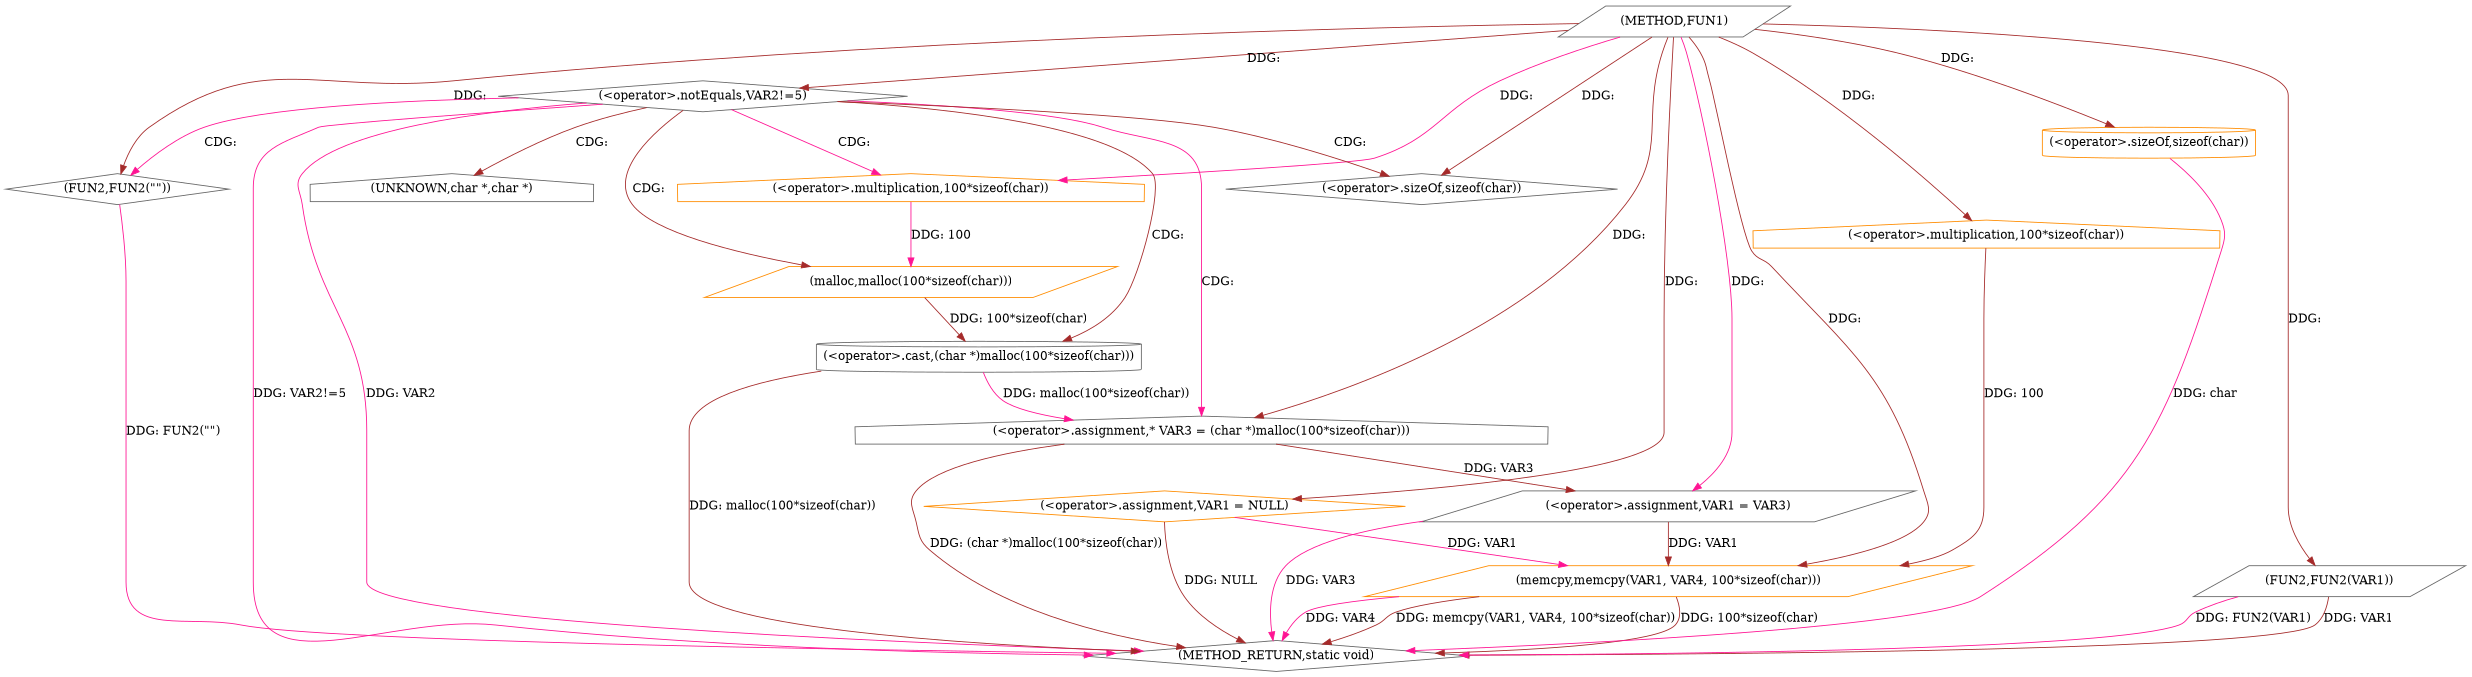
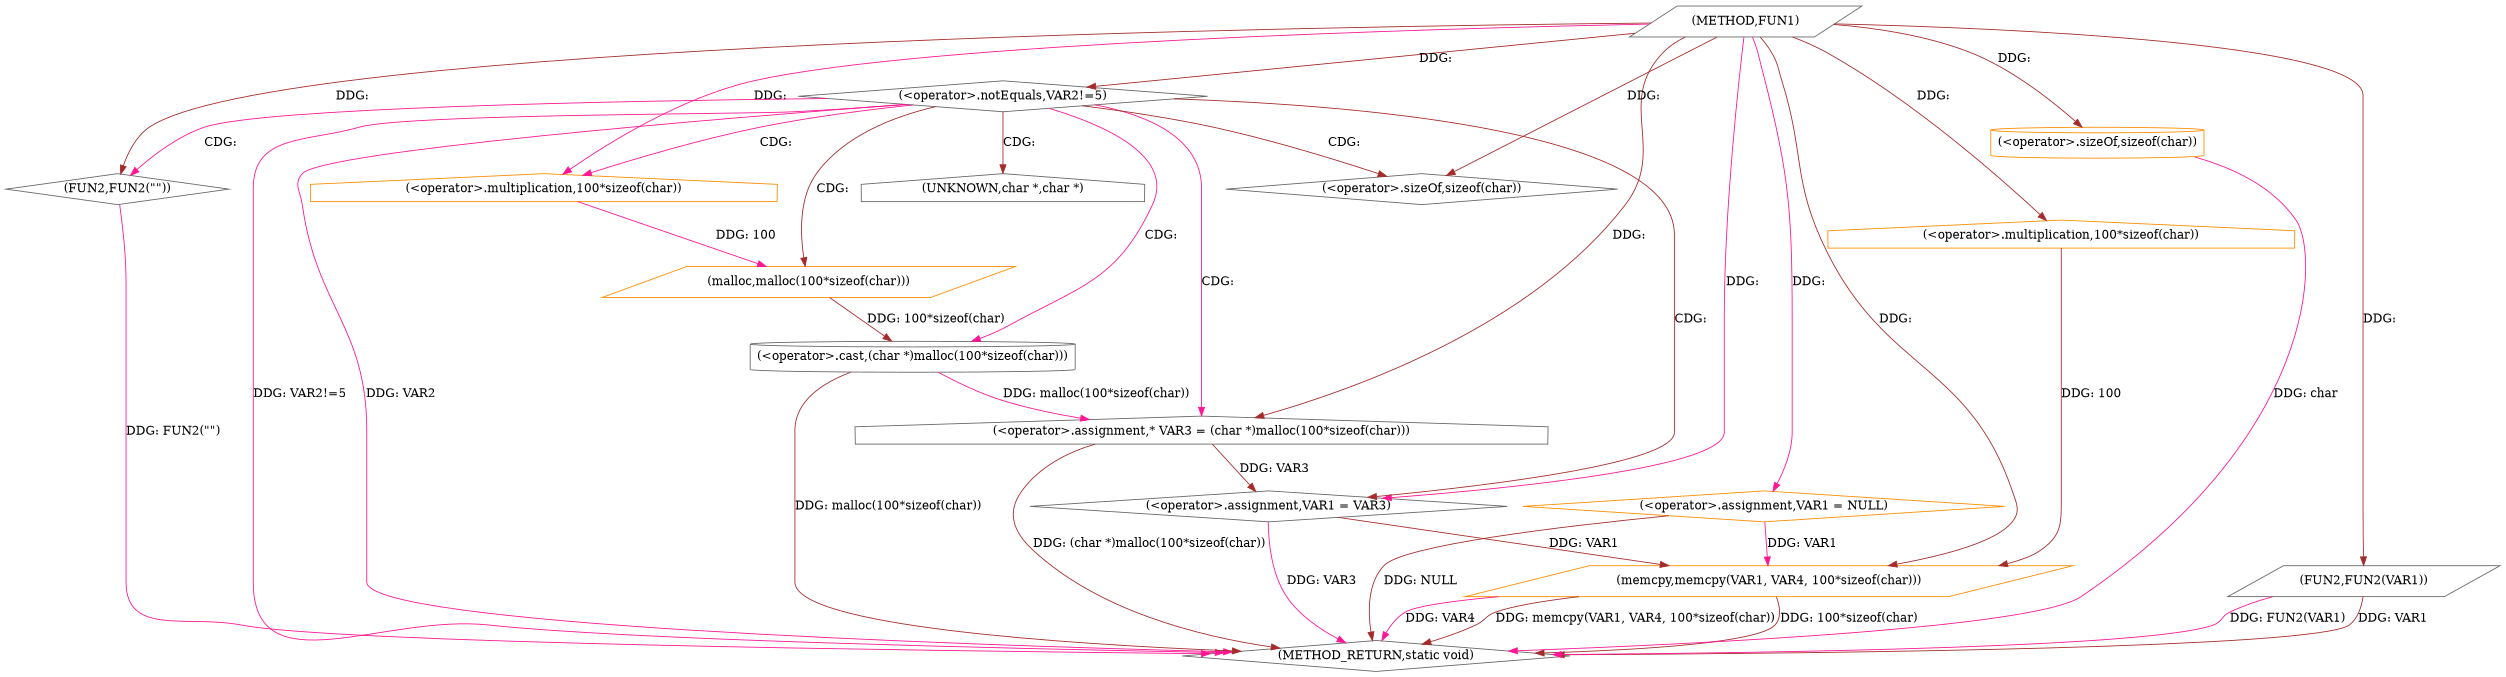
edge "(<operator>.notEquals,VAR2!=5)" -> "(<operator>.cast,(char *)malloc(100*sizeof(char)))": color brown -> deeppink
edge "(<operator>.notEquals,VAR2!=5)" -> "(<operator>.assignment,VAR1 = VAR3)": added, label "CDG:"
edge "(METHOD,FUN1)" -> "(<operator>.assignment,VAR1 = NULL)": color brown -> deeppink
node "(<operator>.assignment,VAR1 = VAR3)": shape parallelogram -> diamond
